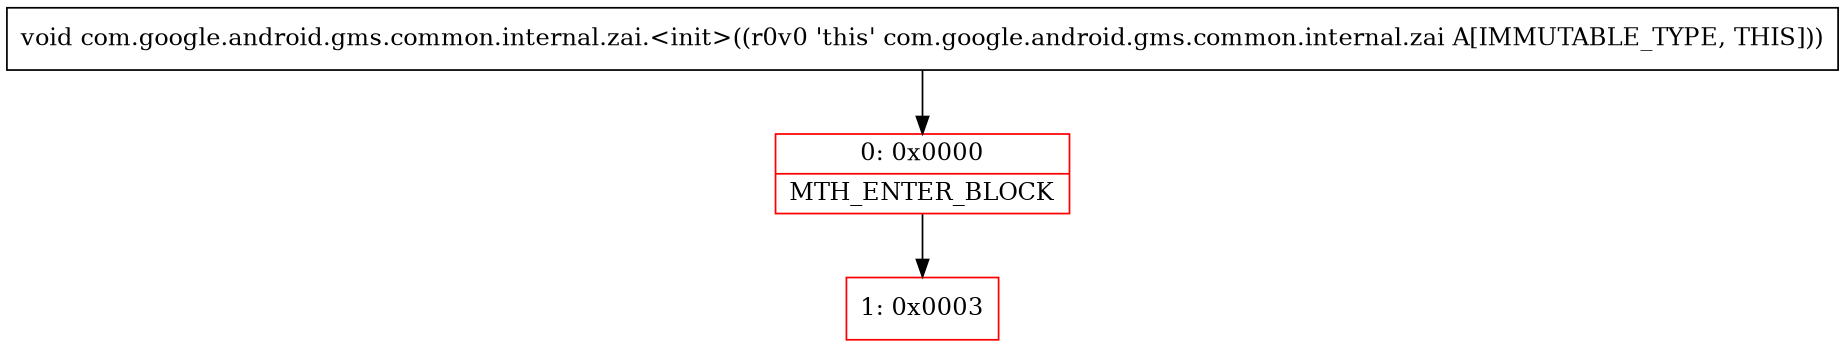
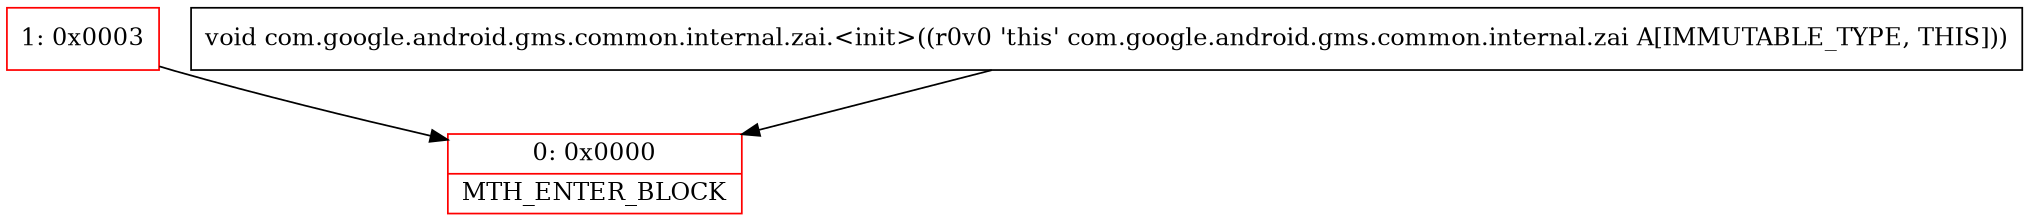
edge "0: 0x0000" -> "1: 0x0003": reversed
